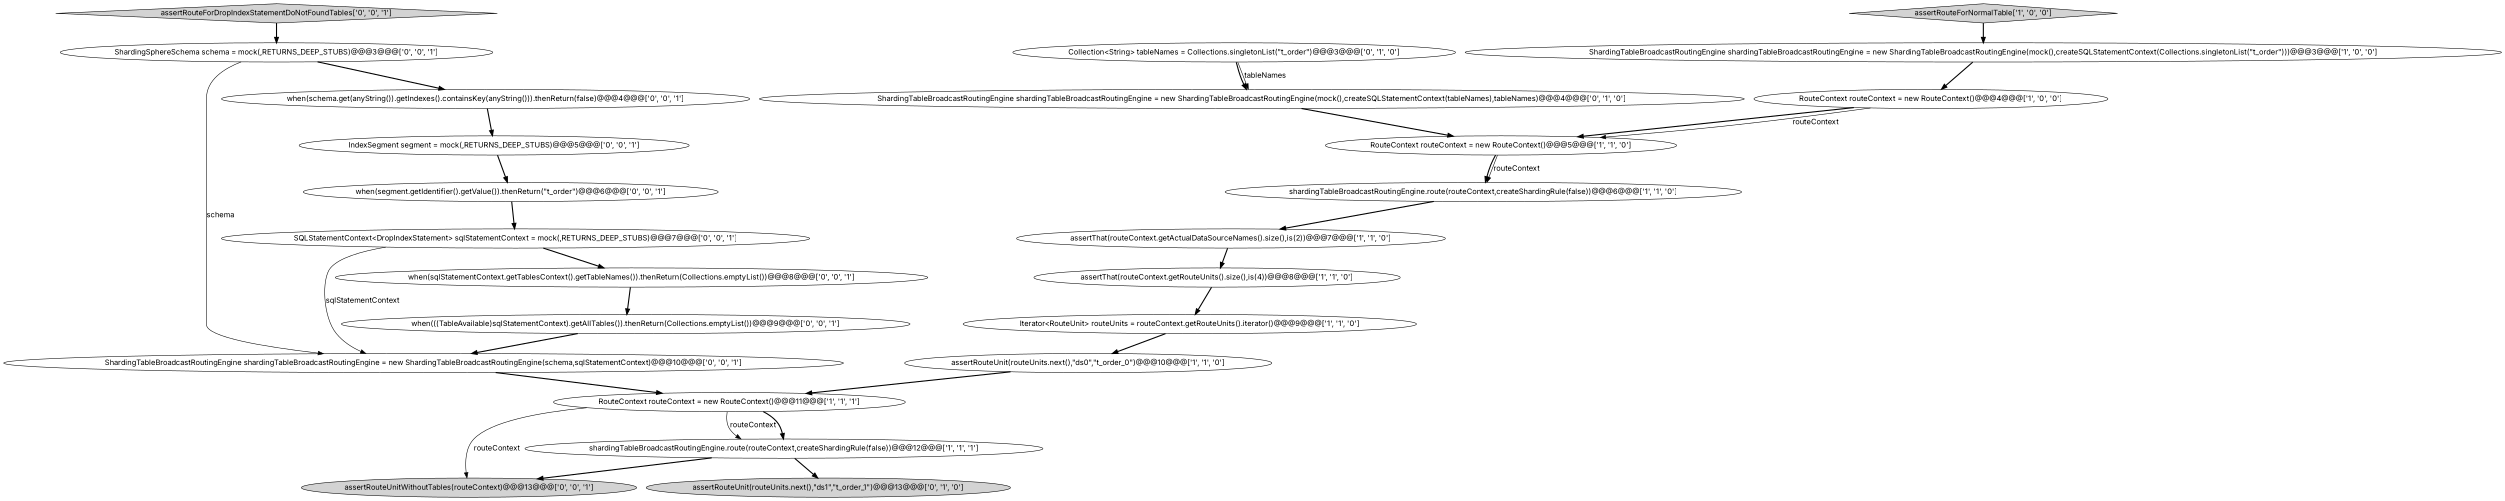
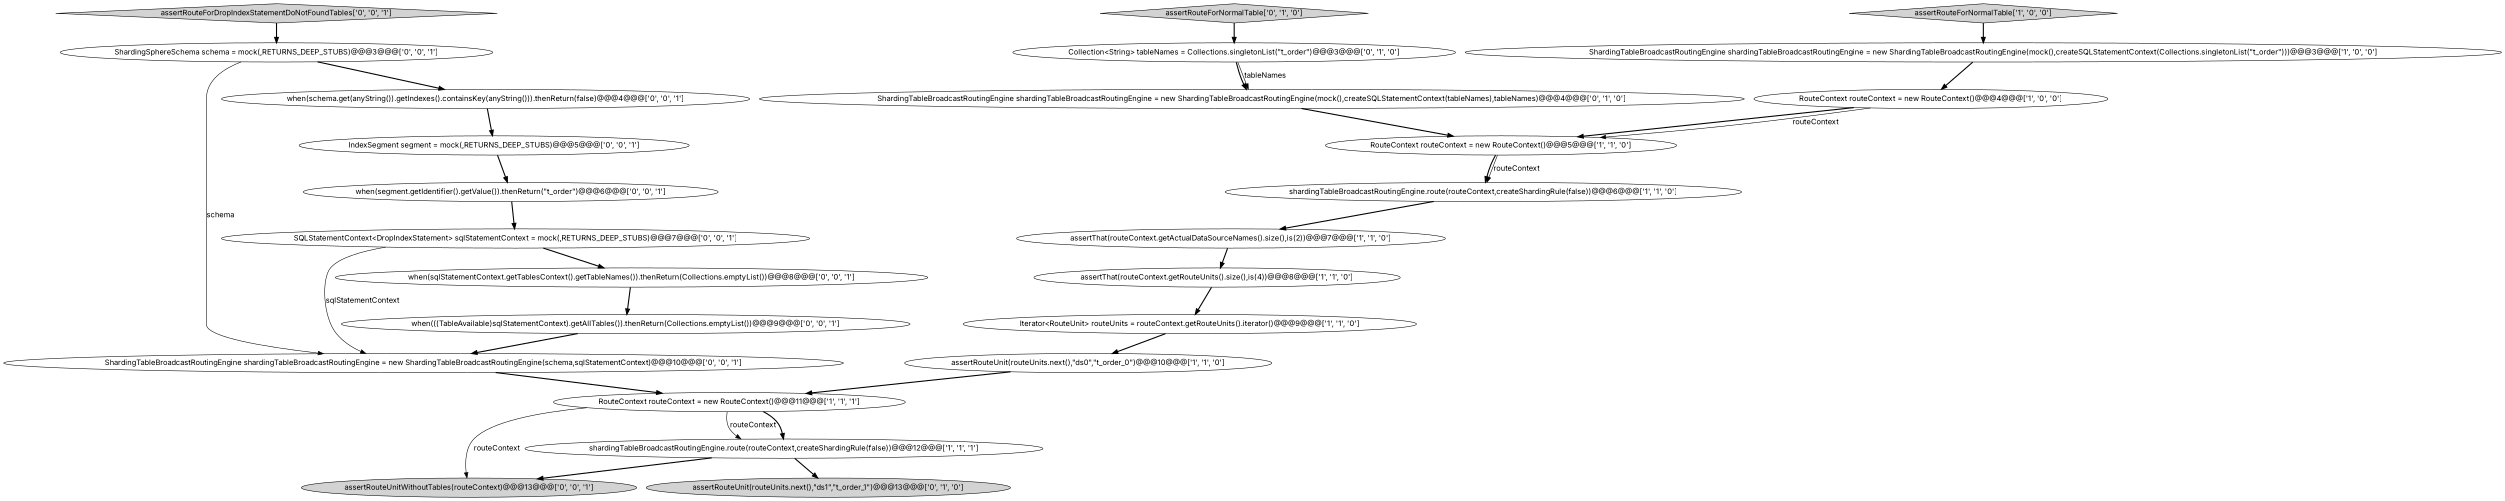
node "assertRouteForNormalTable['0', '1', '0']": added
